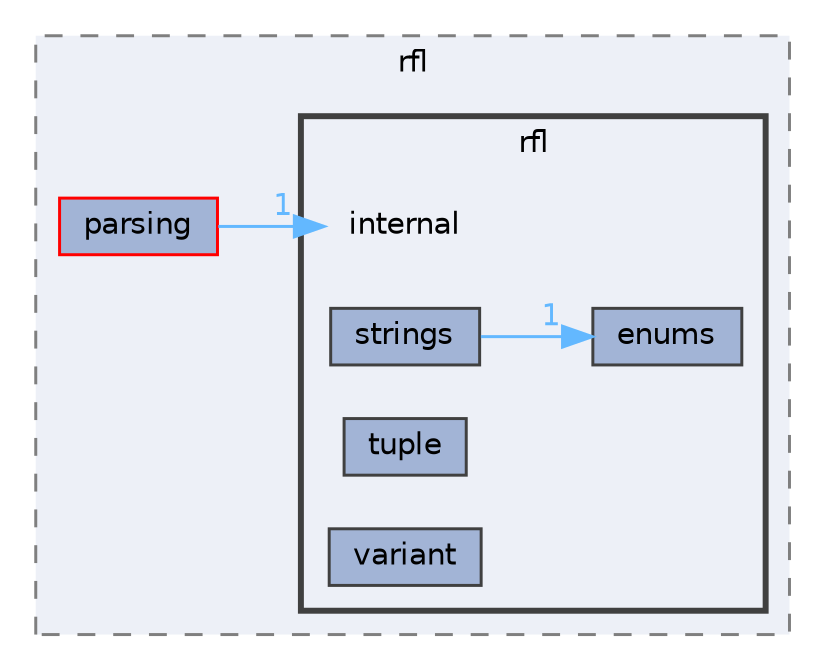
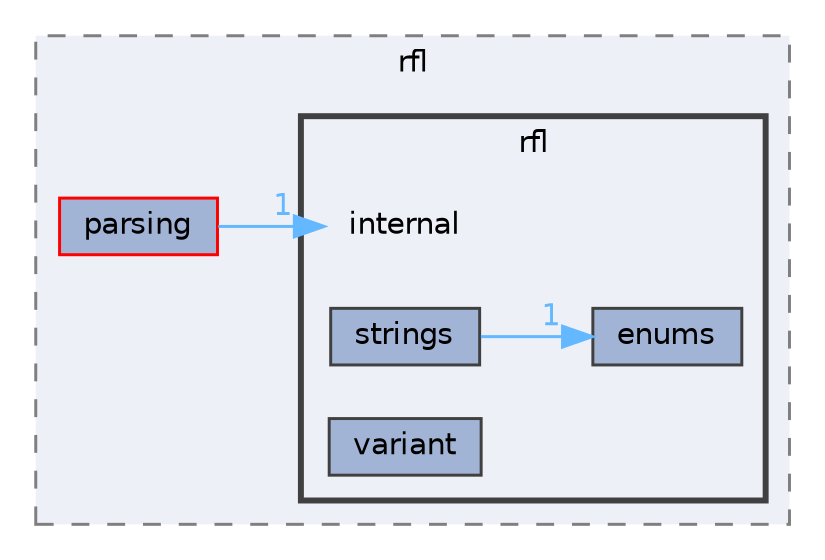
node "tuple": removed
